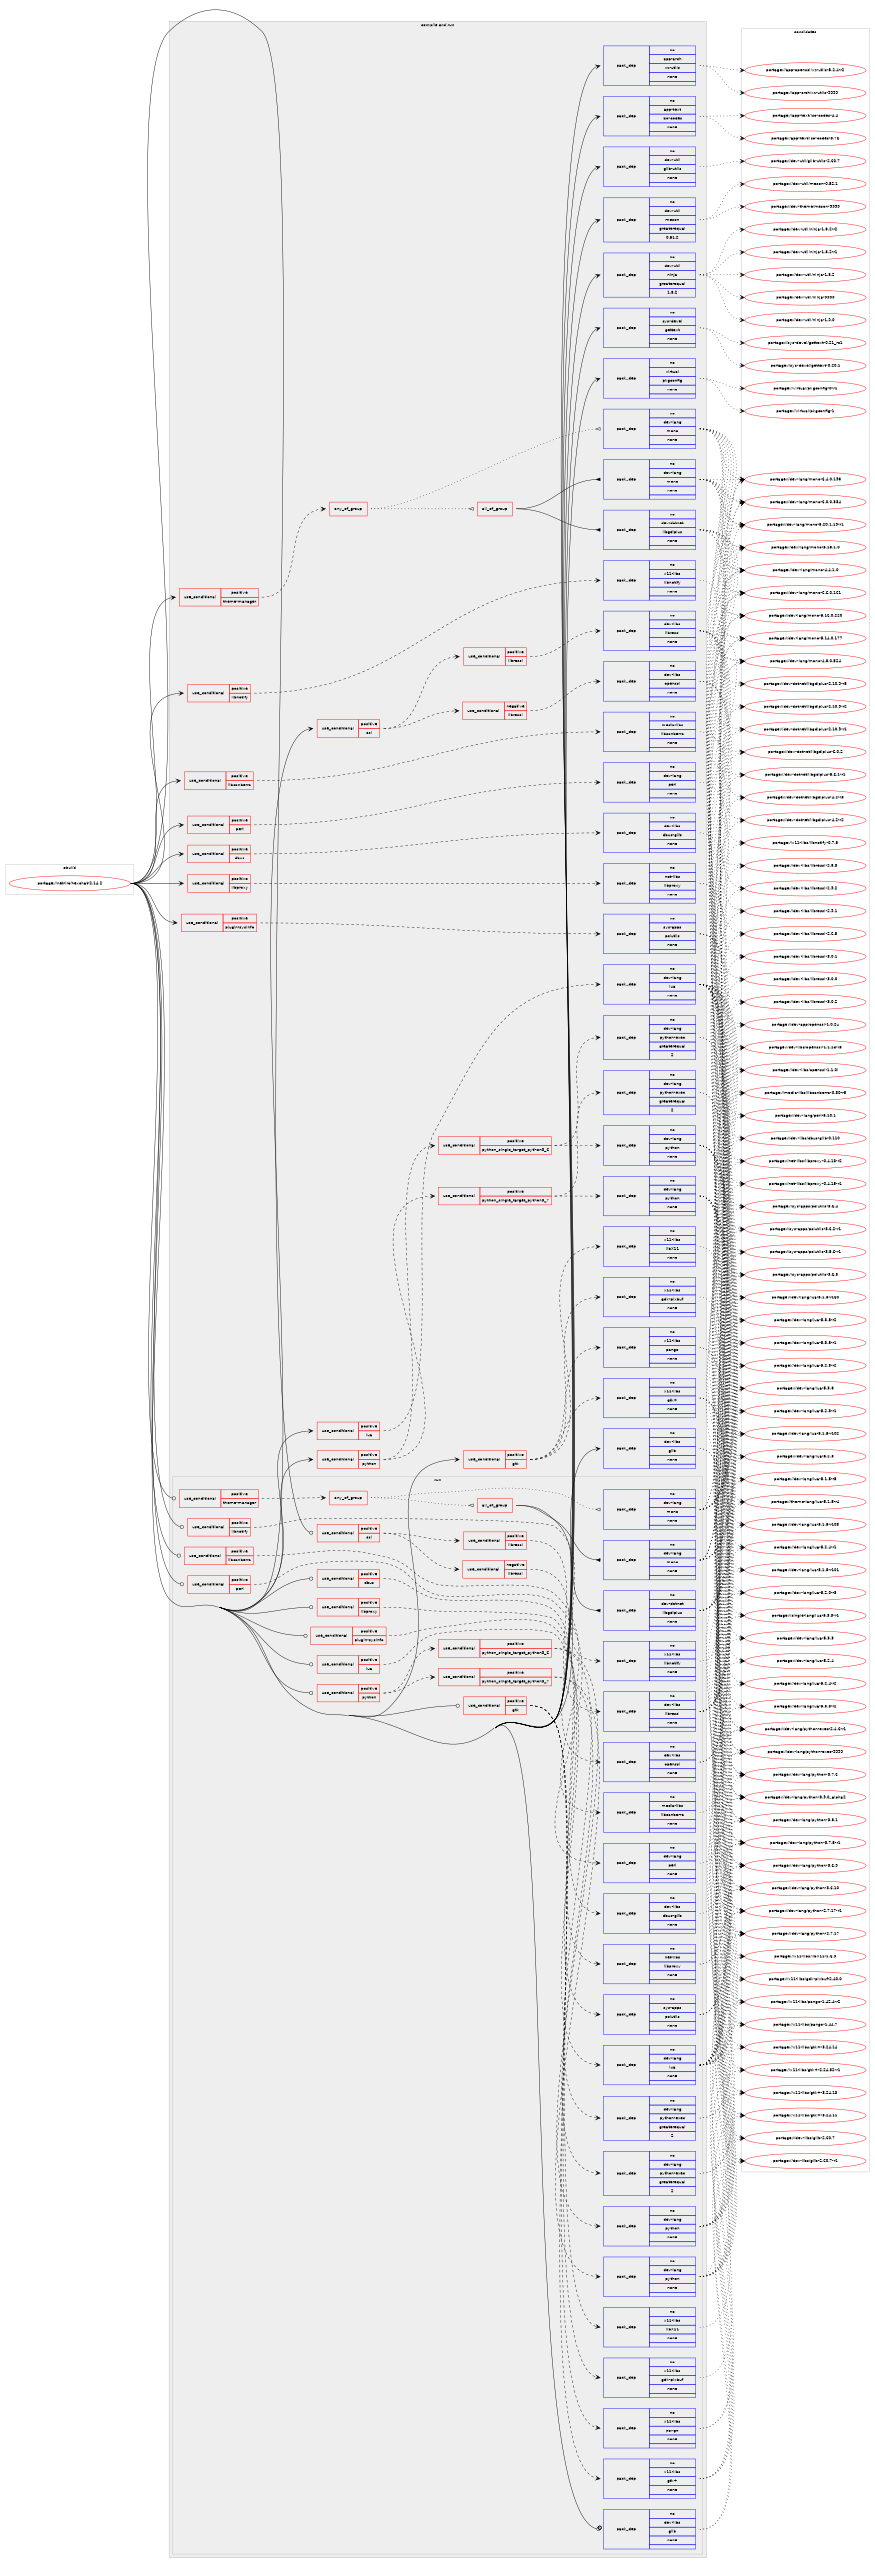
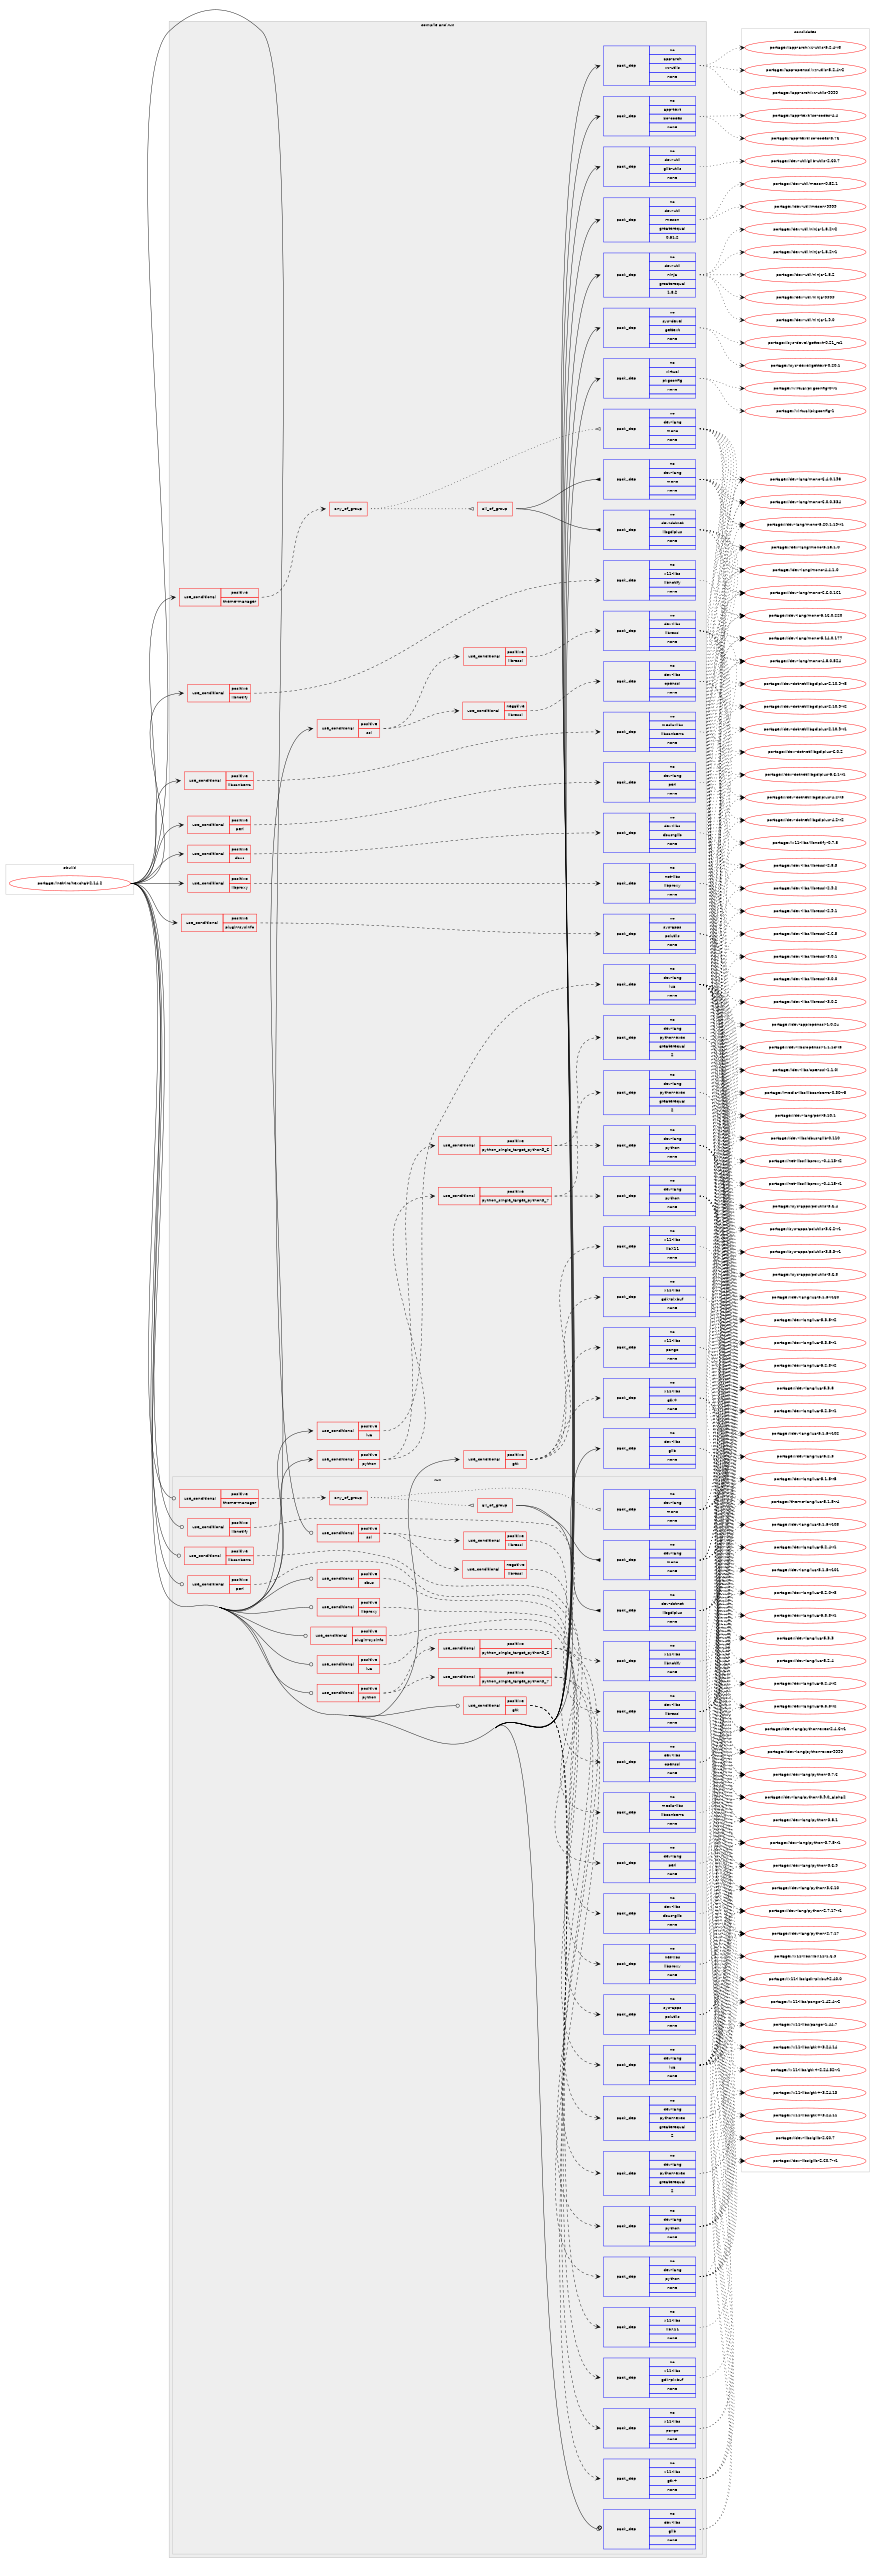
node "portage://app-arch/xz-utils-5.2.4-r3": added
node "portage://dev-theme/meson-9999": label "portage://dev-theme/meson-9999" -> "portage://dev-util/meson-9999"
node "portage://sys-apps/pciutils-3.5.6-r1": label "portage://sys-apps/pciutils-3.5.6-r1" -> "portage://sys-apps/pciutils-3.5.3-r1"
node "portage://single-lang/lua-5.3.3-r1": label "portage://single-lang/lua-5.3.3-r1" -> "portage://dev-lang/lua-5.3.3-r1"
